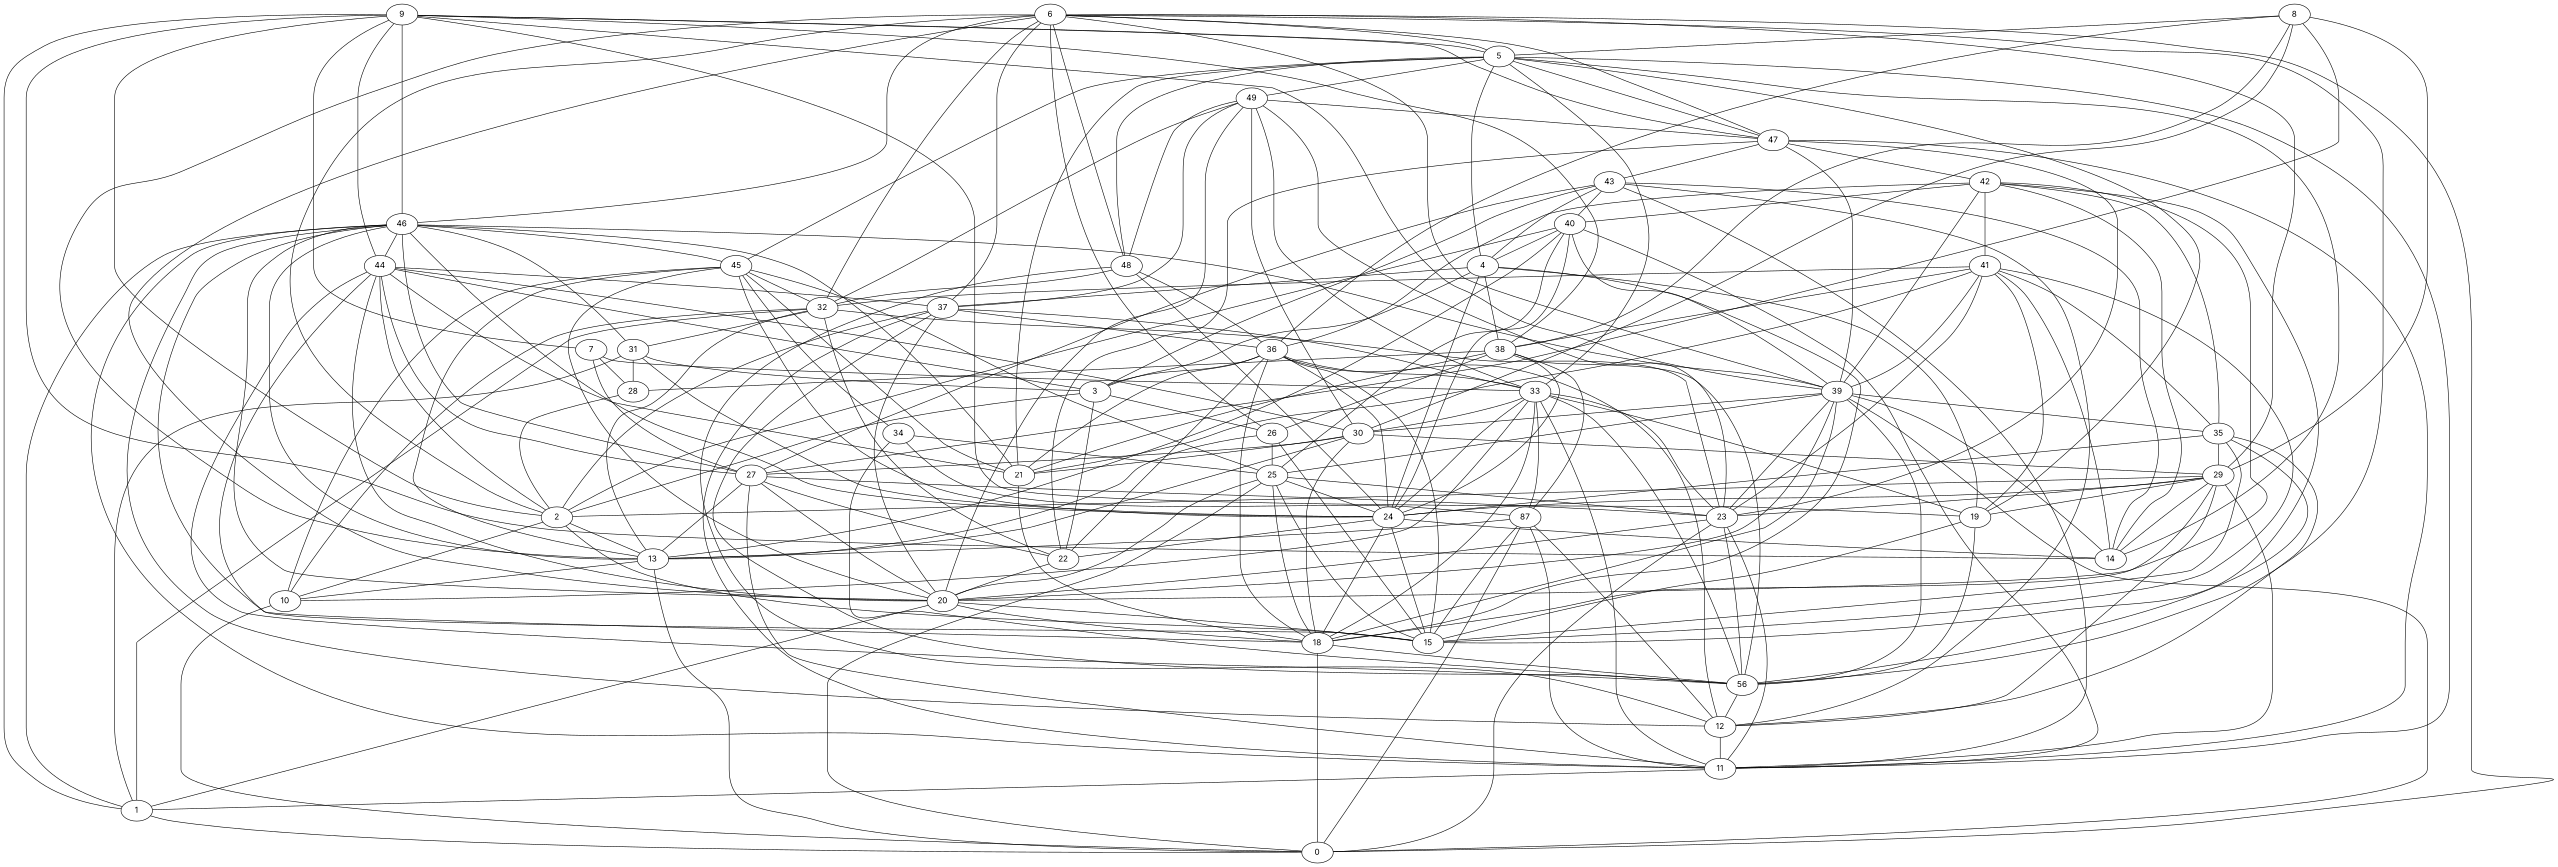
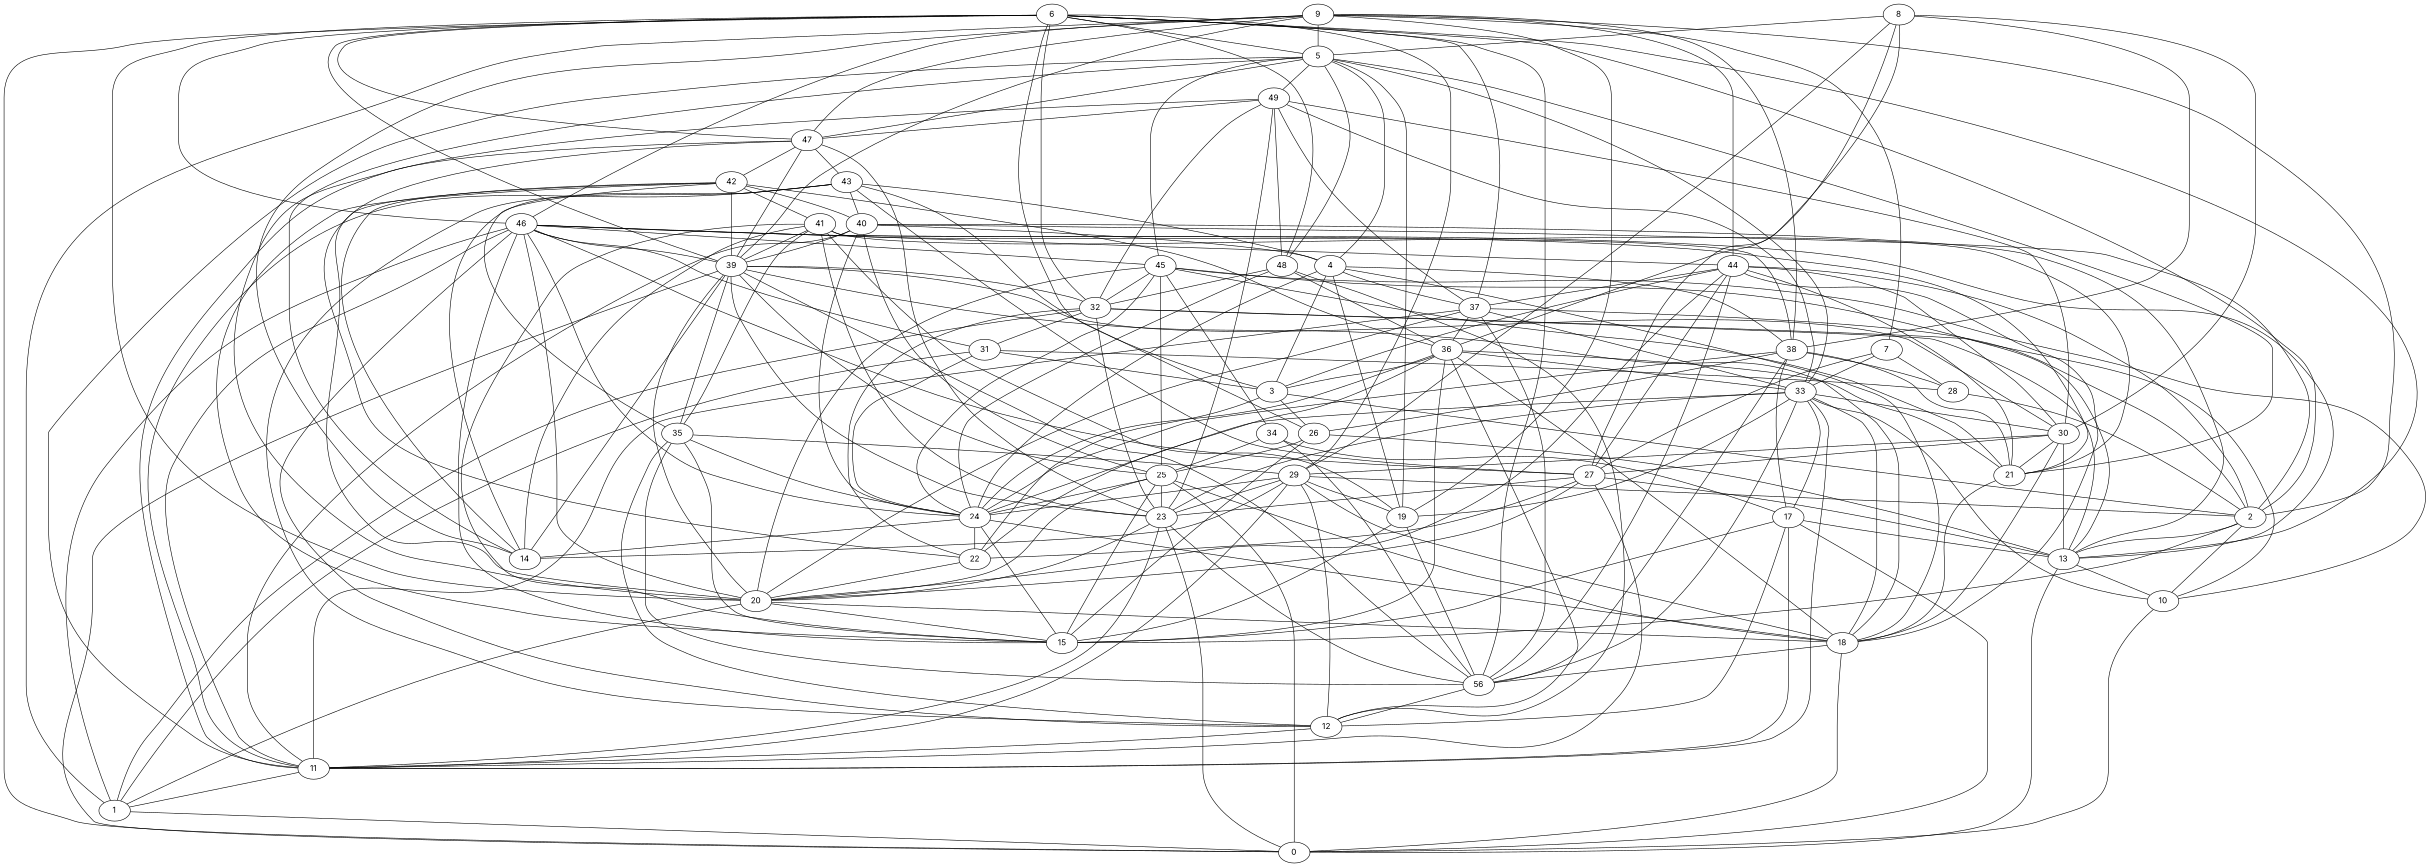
edge "41" -- "32": now "39" -- "32"
node "87": label "87" -> "17"
